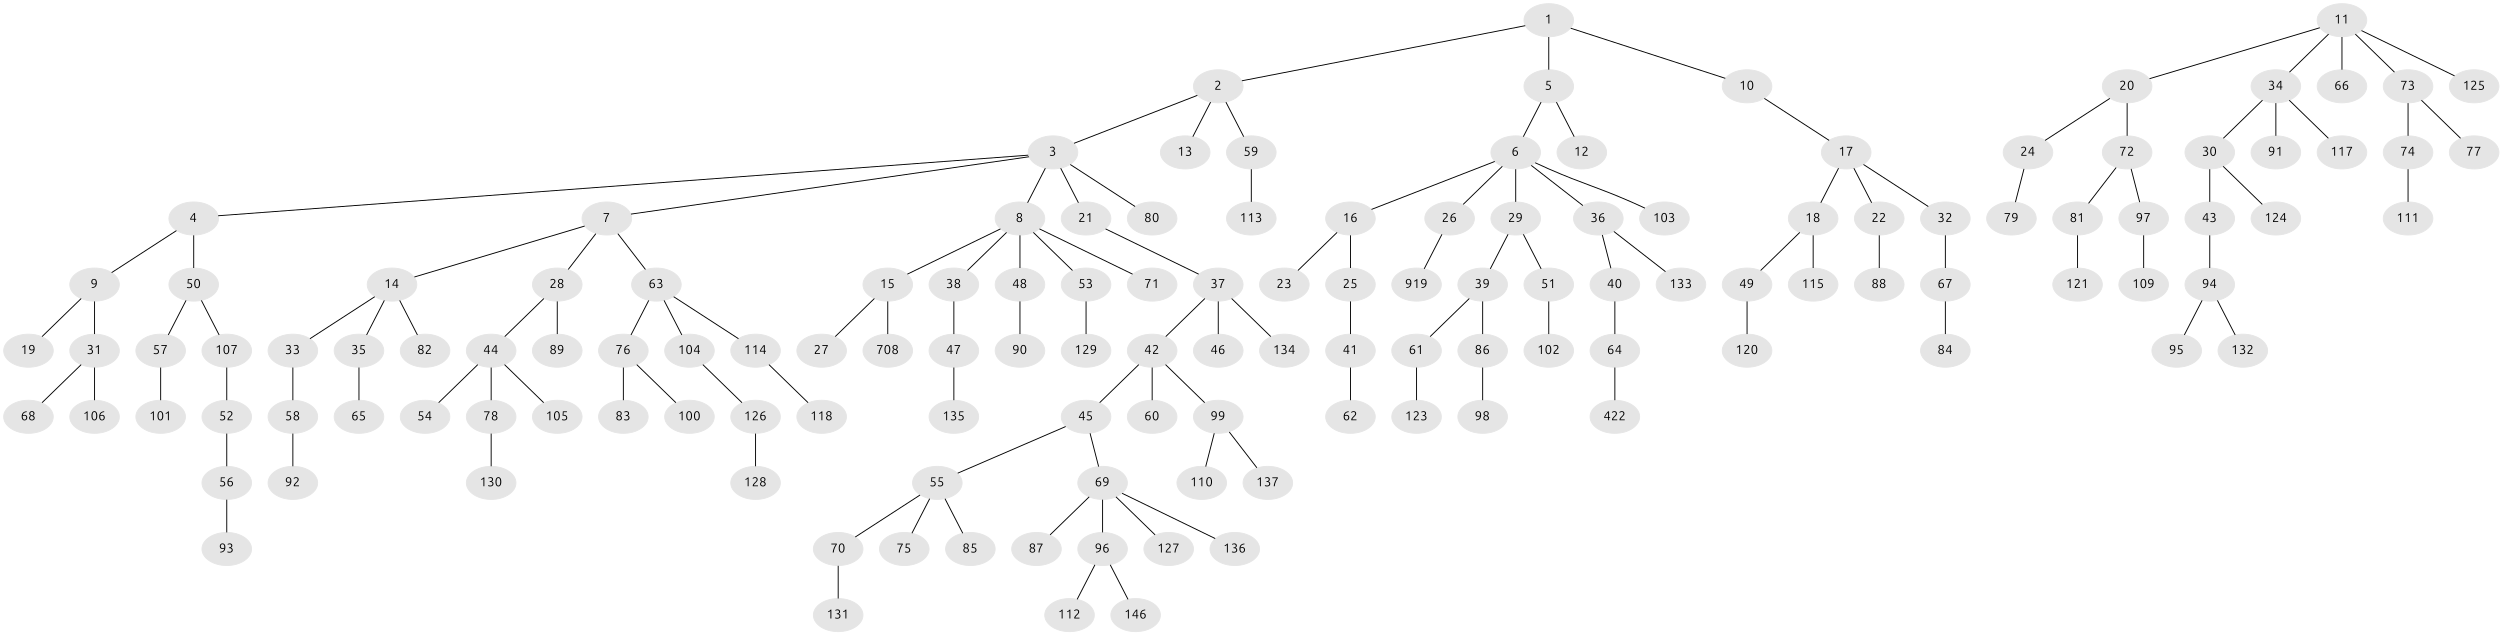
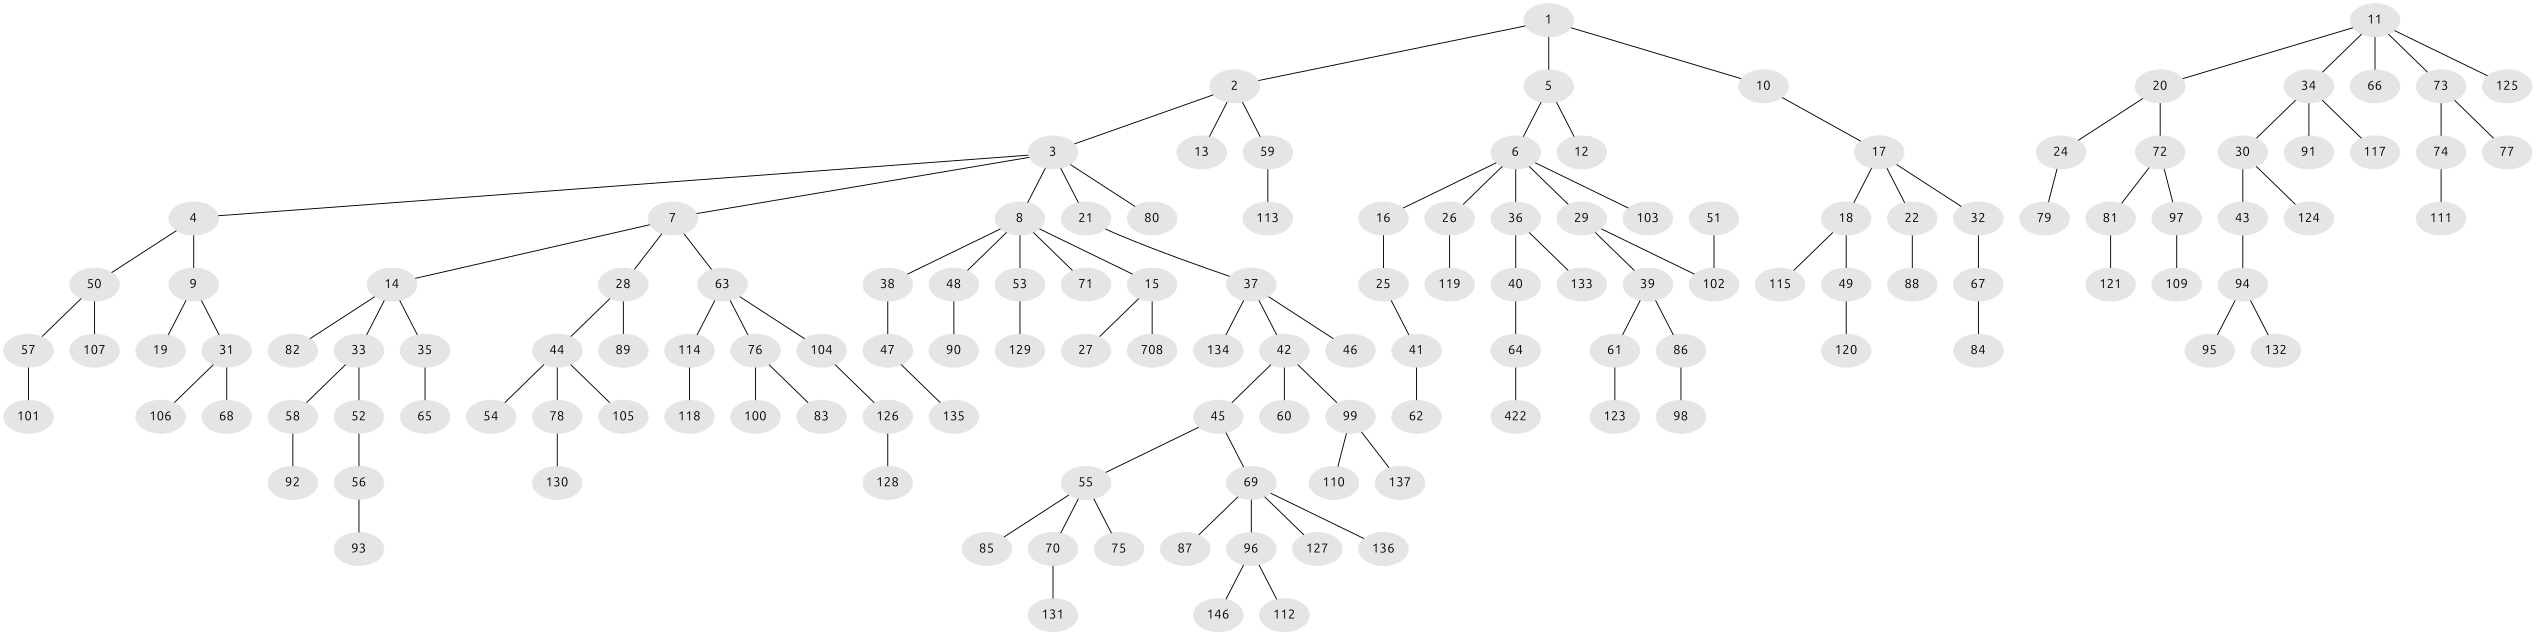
edge "29" -- "51": now "29" -- "102"
node "23": removed
node "919": label "919" -> "119"
edge "107" -- "52": now "33" -- "52"
